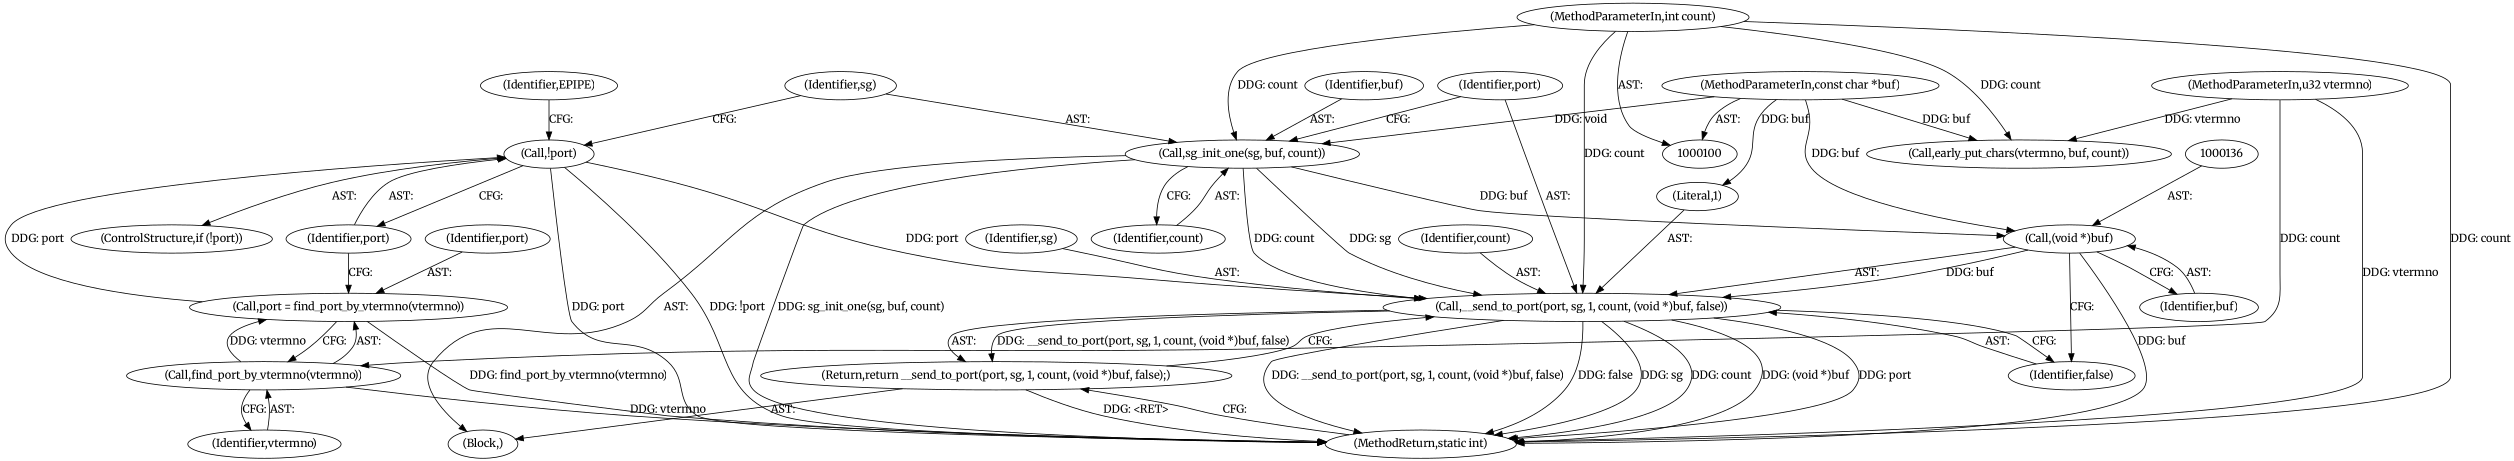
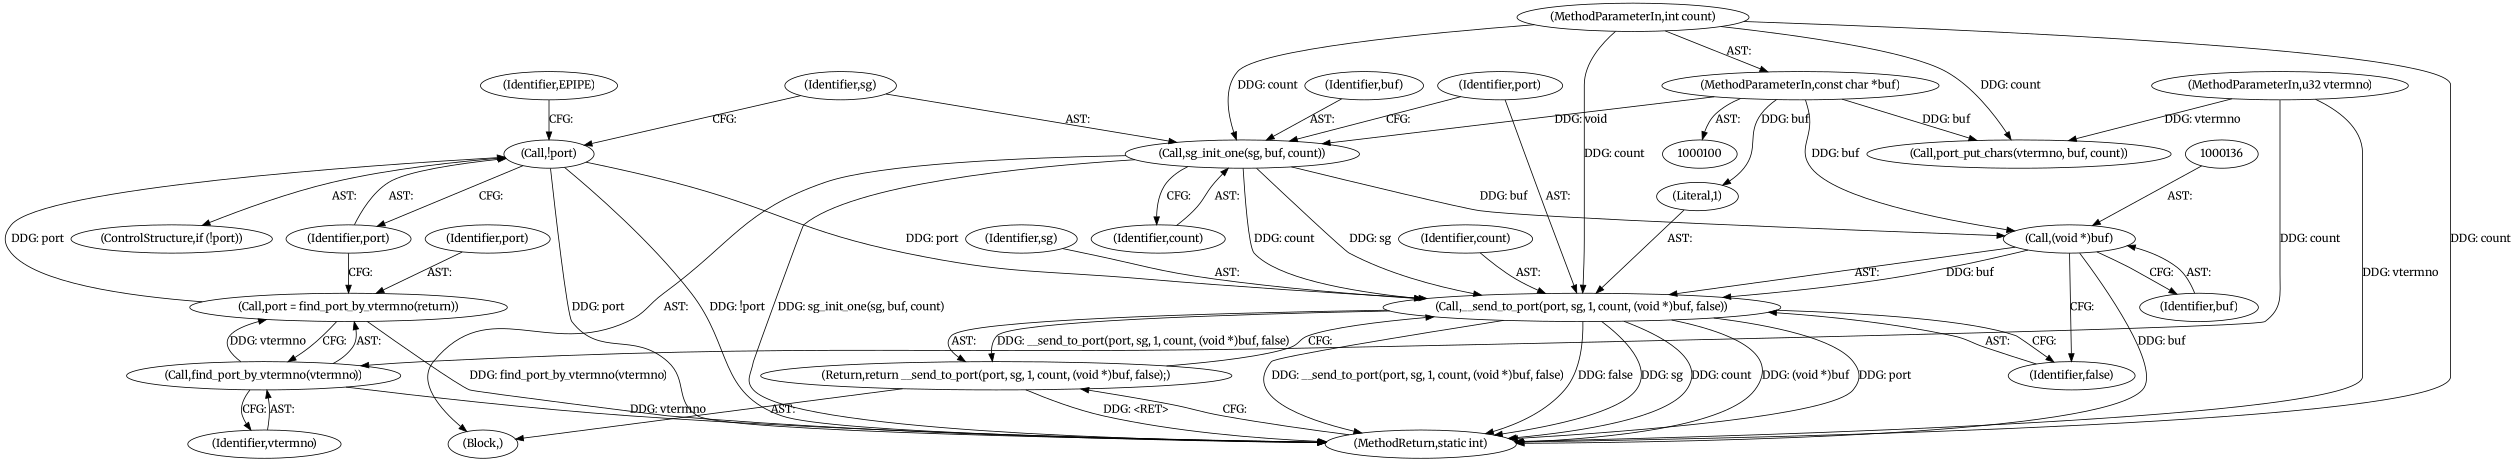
edge "(MethodParameterIn,int count)" -> "1000100": now "(MethodParameterIn,int count)" -> "(MethodParameterIn,const char *buf)"
node "(Call,early_put_chars(vtermno, buf, count))": label "(Call,early_put_chars(vtermno, buf, count))" -> "(Call,port_put_chars(vtermno, buf, count))"
node "(Call,port = find_port_by_vtermno(vtermno))": label "(Call,port = find_port_by_vtermno(vtermno))" -> "(Call,port = find_port_by_vtermno(return))"
